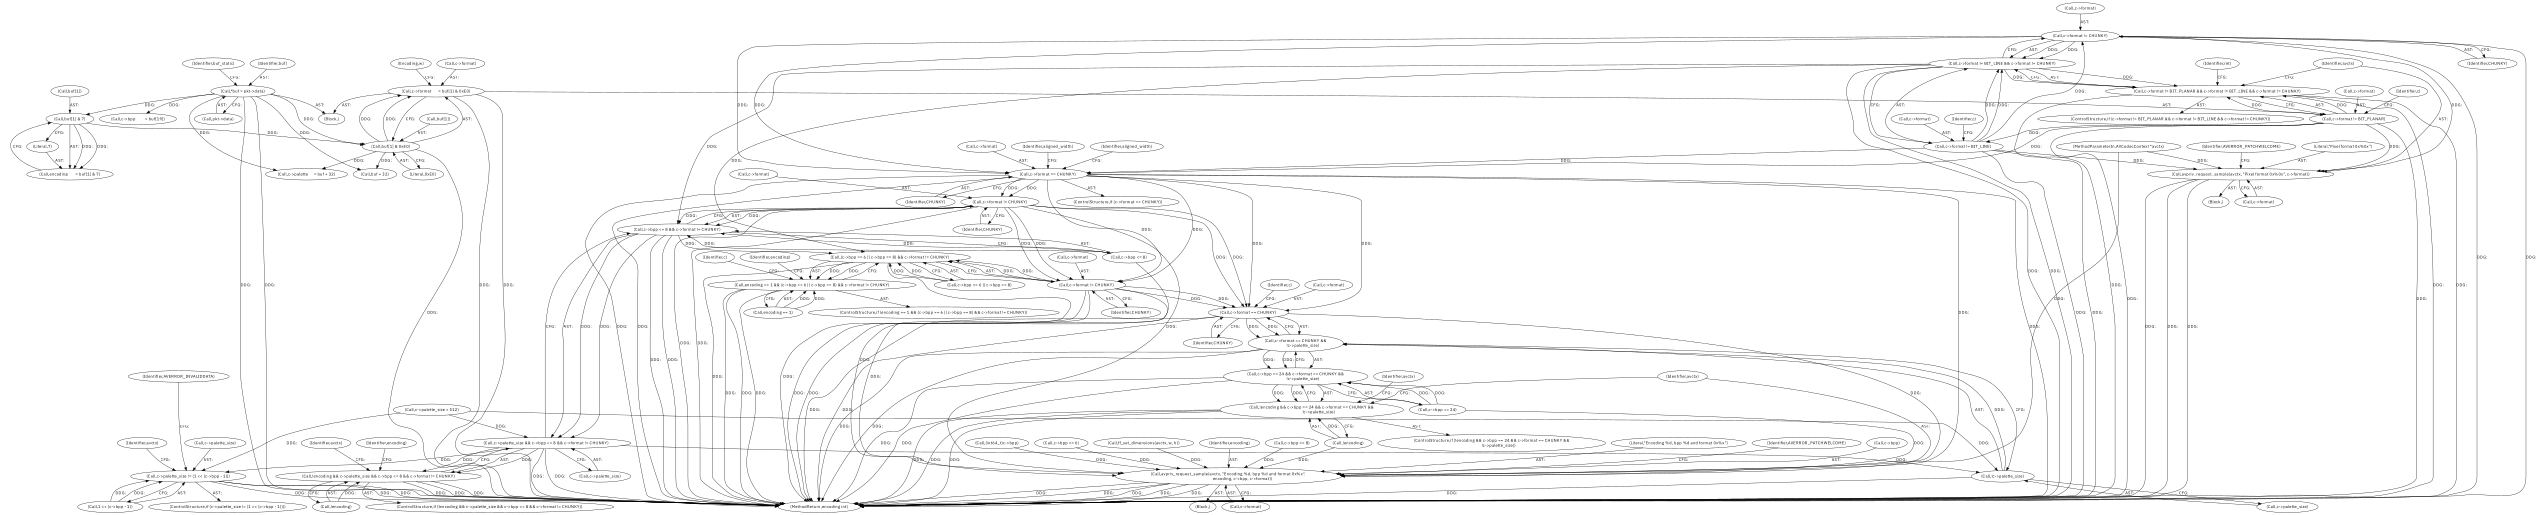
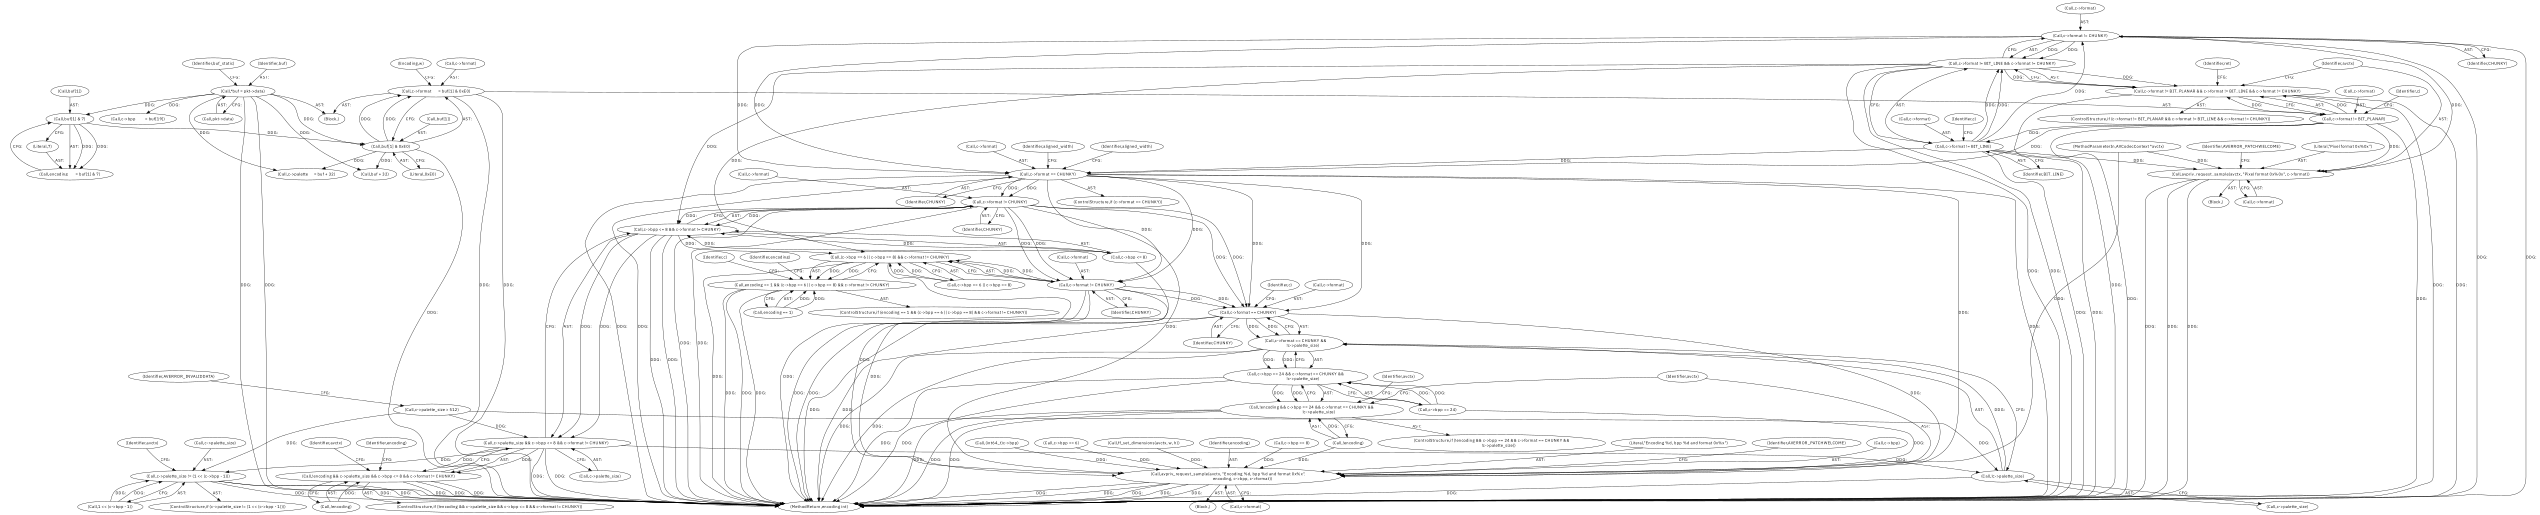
node "(Identifier,BIT_LINE)": added
edge "(Call,c->bpp <= 8 && c->format != CHUNKY)" -> "(Call,c->bpp <= 8)": label "CFG: " -> "AST: "
edge "(Identifier,AVERROR_INVALIDDATA)" -> "(Call,c->palette_size != (1 << (c->bpp - 1)))": now "(Identifier,AVERROR_INVALIDDATA)" -> "(Call,c->palette_size > 512)"
